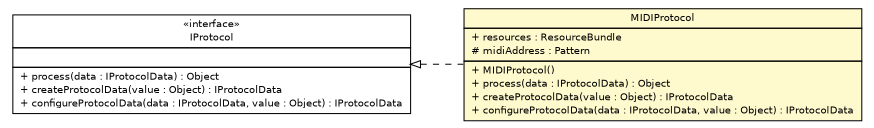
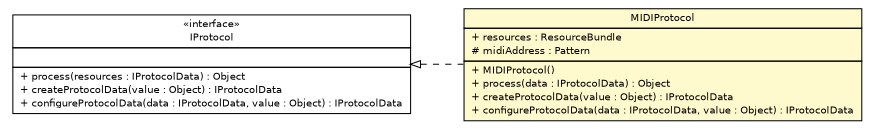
node "IProtocol": text "+ process(data : IProtocolData) : Object" -> "+ process(resources : IProtocolData) : Object"
